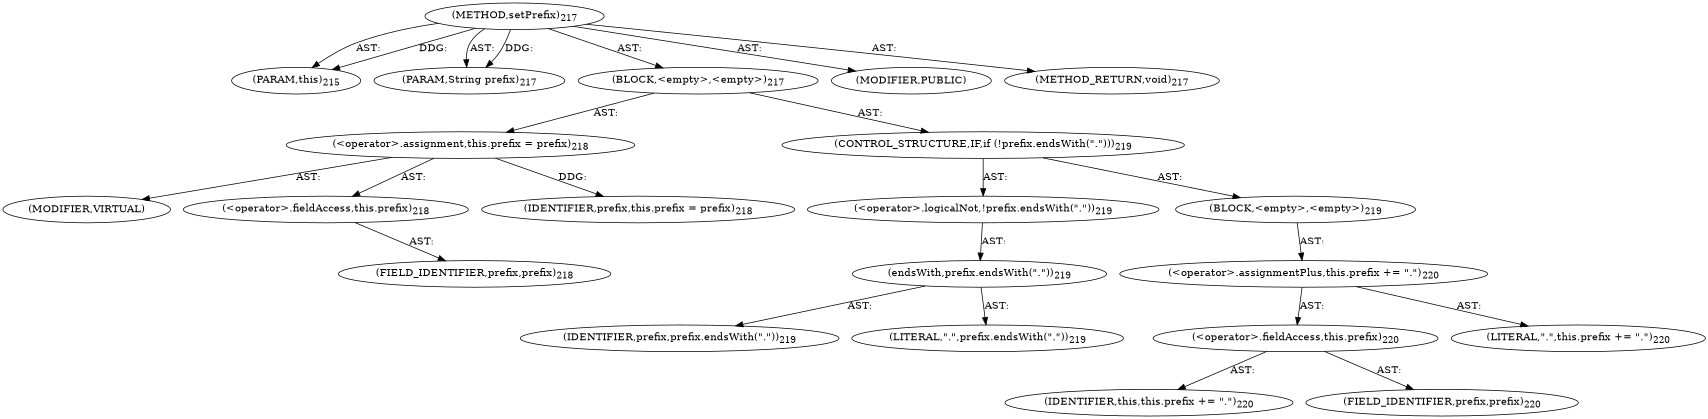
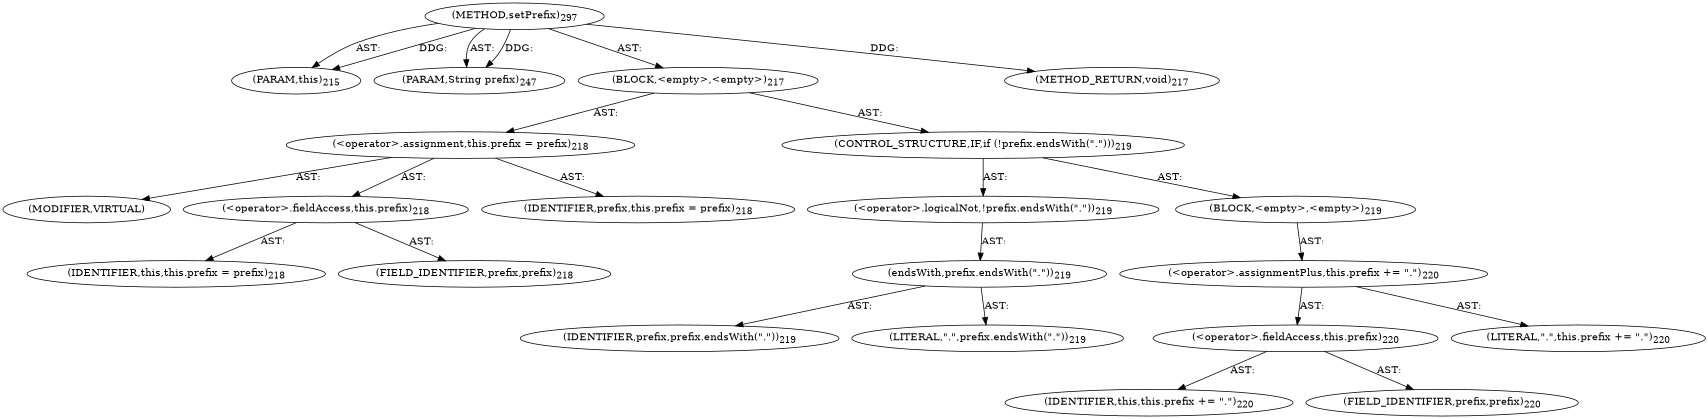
node "(METHOD,setPrefix)": text "217" -> "297"
edge "(METHOD,setPrefix)" -> "(METHOD_RETURN,void)": label "AST: " -> "DDG: "
node "(PARAM,String prefix)": text "217" -> "247"
node "(MODIFIER,PUBLIC)": removed
edge "(<operator>.assignment,this.prefix = prefix)" -> "(IDENTIFIER,prefix,this.prefix = prefix)": label "DDG: " -> "AST: "
node "(IDENTIFIER,this,this.prefix = prefix)": added
